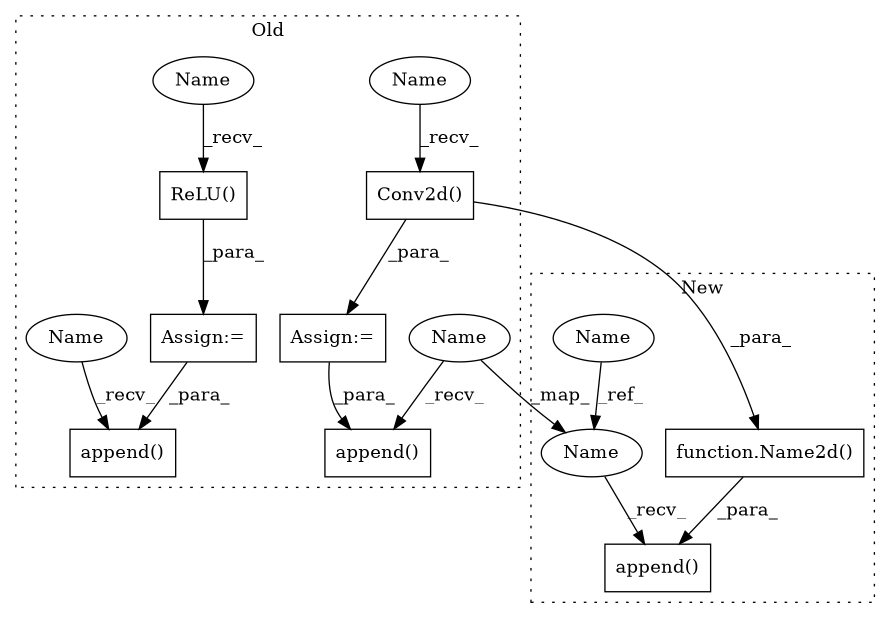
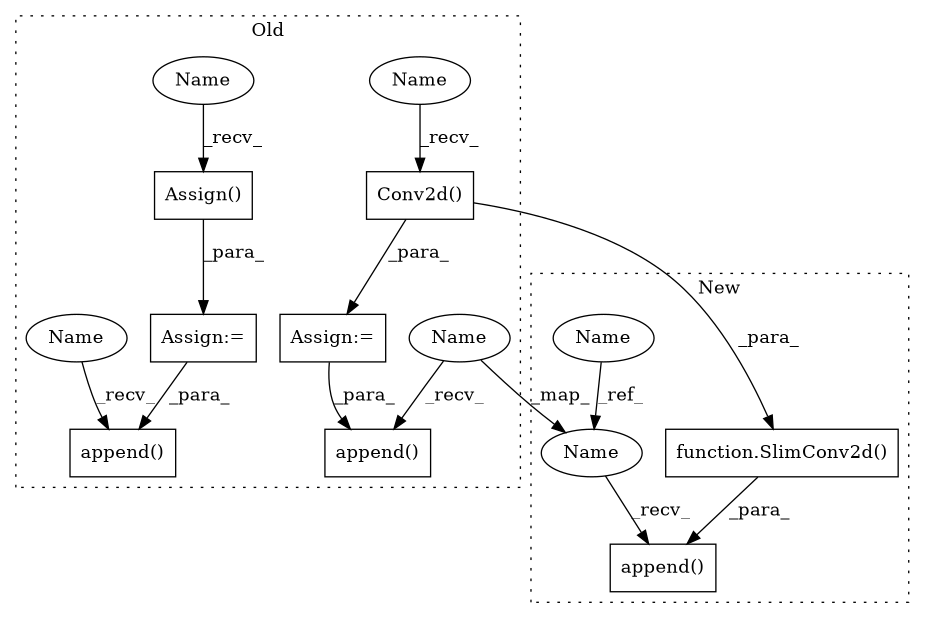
node "ReLU()": label "ReLU()" -> "Assign()"
node "function.Name2d()": label "function.Name2d()" -> "function.SlimConv2d()"
